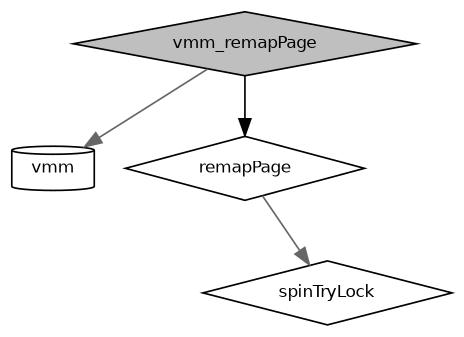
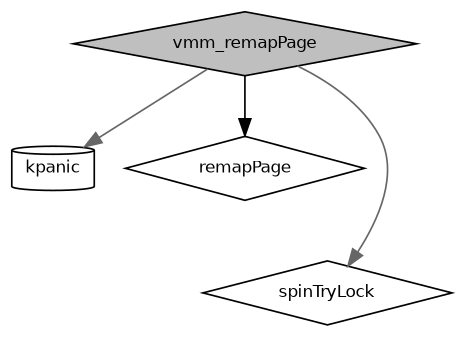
node "vmm": label "vmm" -> "kpanic"
edge "remapPage" -> "spinTryLock": now "vmm_remapPage" -> "spinTryLock"
